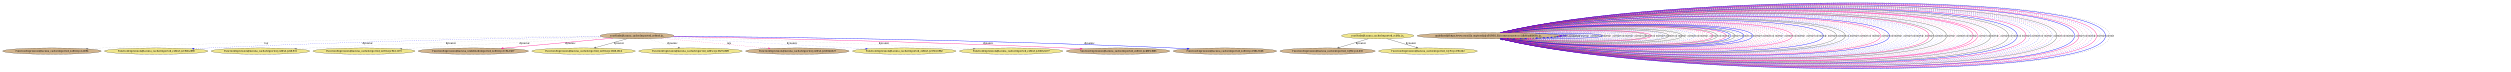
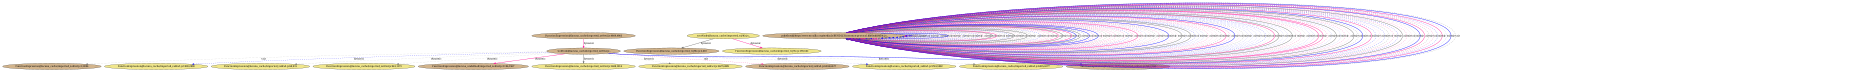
edge "rootNode@lacuna_cache/imported_ze8twl.js:," -> "FunctionExpression@lacuna_cache/imported_ze8twl.js:4809,4983": reversed
edge "rootNode@lacuna_cache/imported_rcj9fz.js:," -> "FunctionExpression@lacuna_cache/imported_rcj7fz.js:196,562": color gray40 -> deeppink
